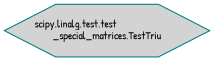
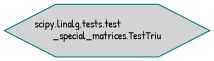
node "scipy.linalg.test.test _special_matrices.TestTriu": label "scipy.linalg.test.test _special_matrices.TestTriu" -> "scipy.linalg.tests.test _special_matrices.TestTriu"
